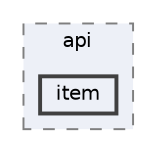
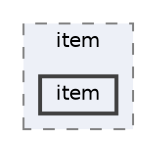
cluster "api": label "api" -> "item"
